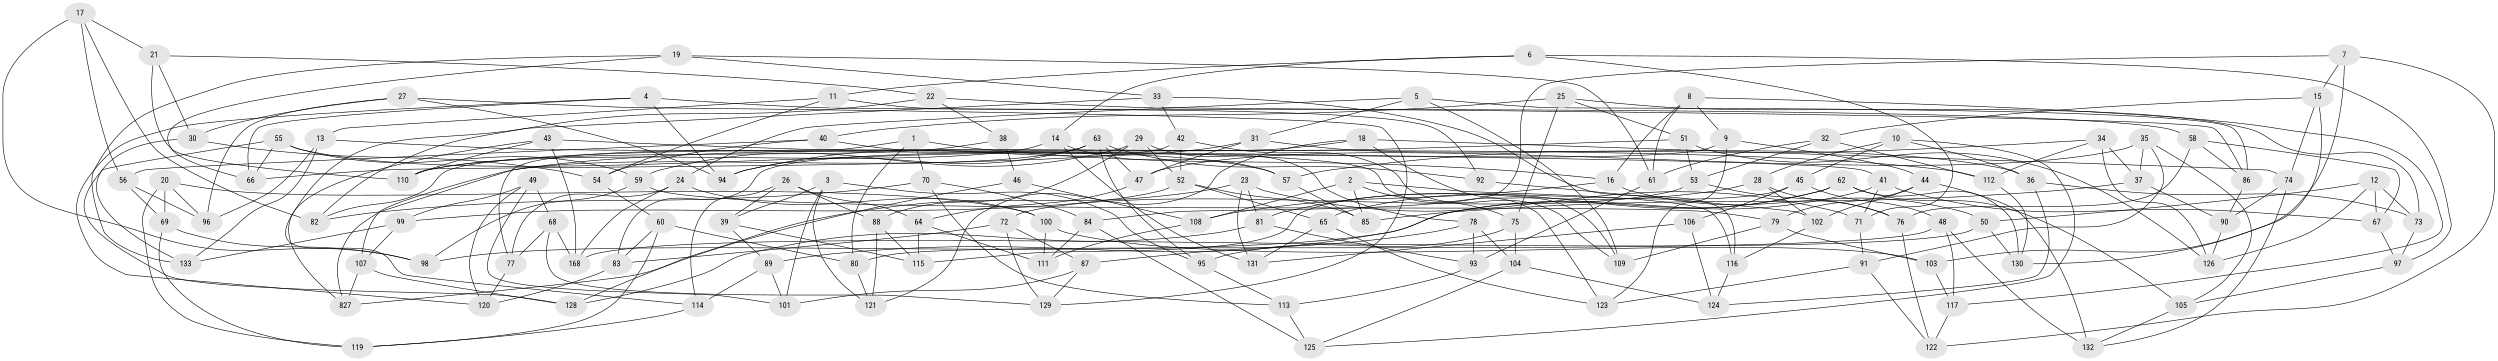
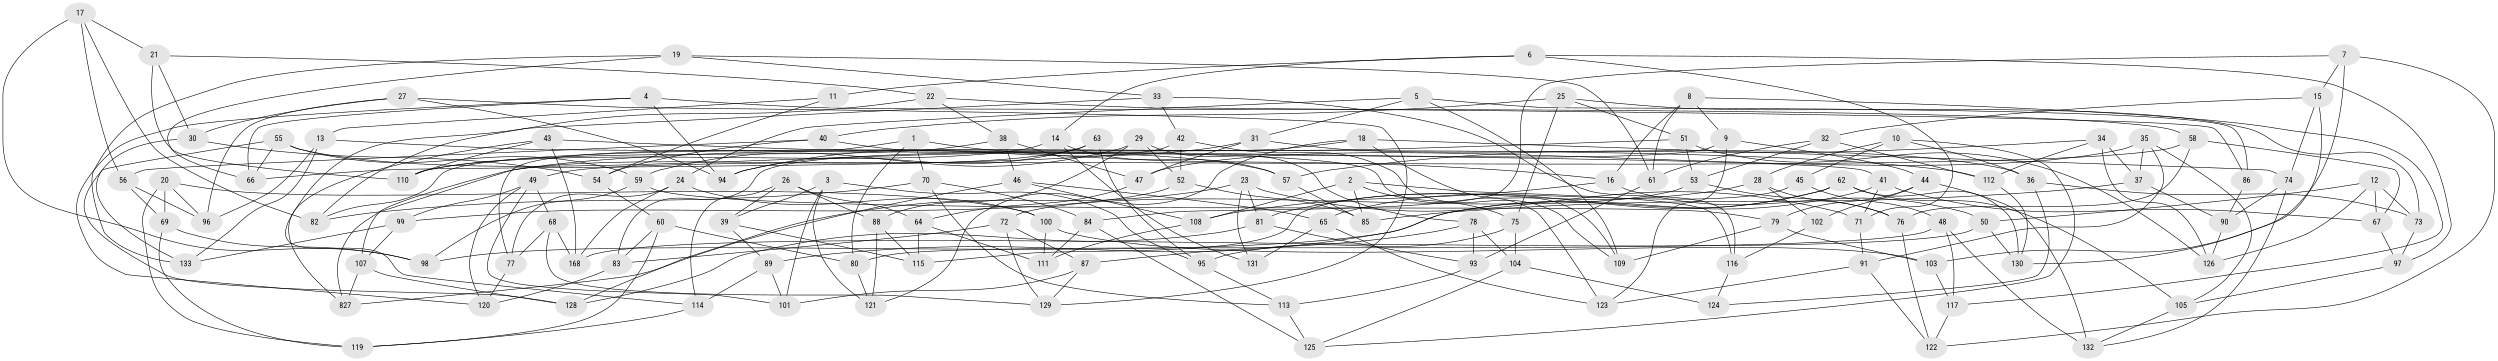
edge "58" -- "86": now "58" -- "49"
edge "63" -- "47": now "38" -- "47"
node "92": removed
edge "52" -- "65": now "46" -- "65"
node "106": removed
